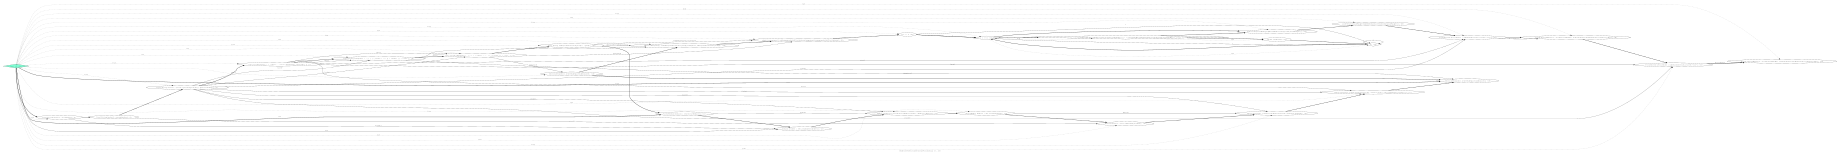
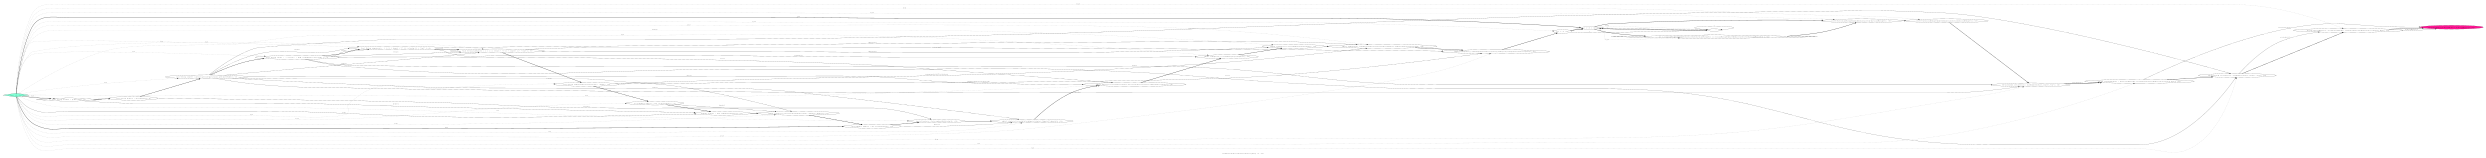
edge "Enter <3...36>" -> "( i < 5 ) <22>": style dotted -> bold
node "assertNotEquals(selectedBroker1,selectedBroker2); <35>": added
node "Thread.sleep(200); <24>": removed
edge "admin1.namespaces().createNamespace(namespace2); <19>" -> "admin1.namespaces().createNamespace(namespace1); <18>": reversed
edge "Enter <3...36>" -> "admin1.namespaces().createNamespace(namespace1); <18>": style bold -> dotted
edge "Enter <3...36>" -> "FailureDomain domain2 = new FailureDomain(); <14>": style dotted -> bold
node "final String broker1 = primaryHost; <4>": shape ellipse -> diamond
edge "Enter <3...36>" -> "FailureDomain domain1 = new FailureDomain(); <11>": style bold -> dotted
